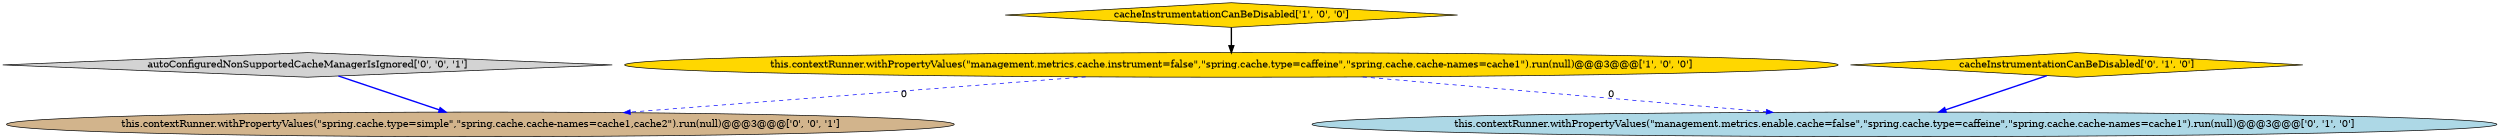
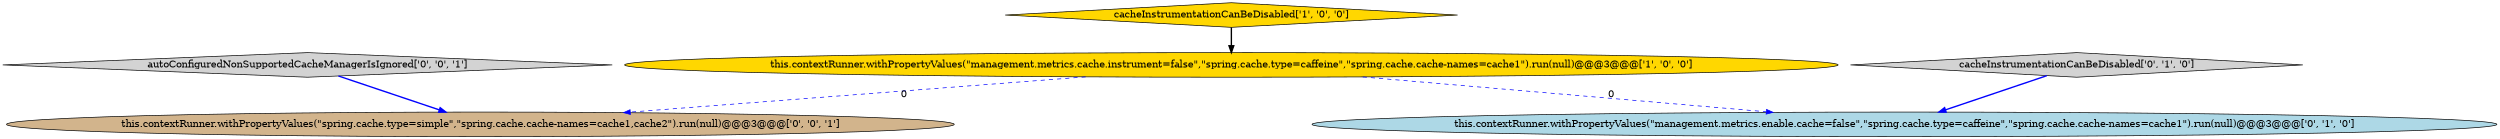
node "cacheInstrumentationCanBeDisabled['0', '1', '0']": fillcolor gold -> lightgrey
